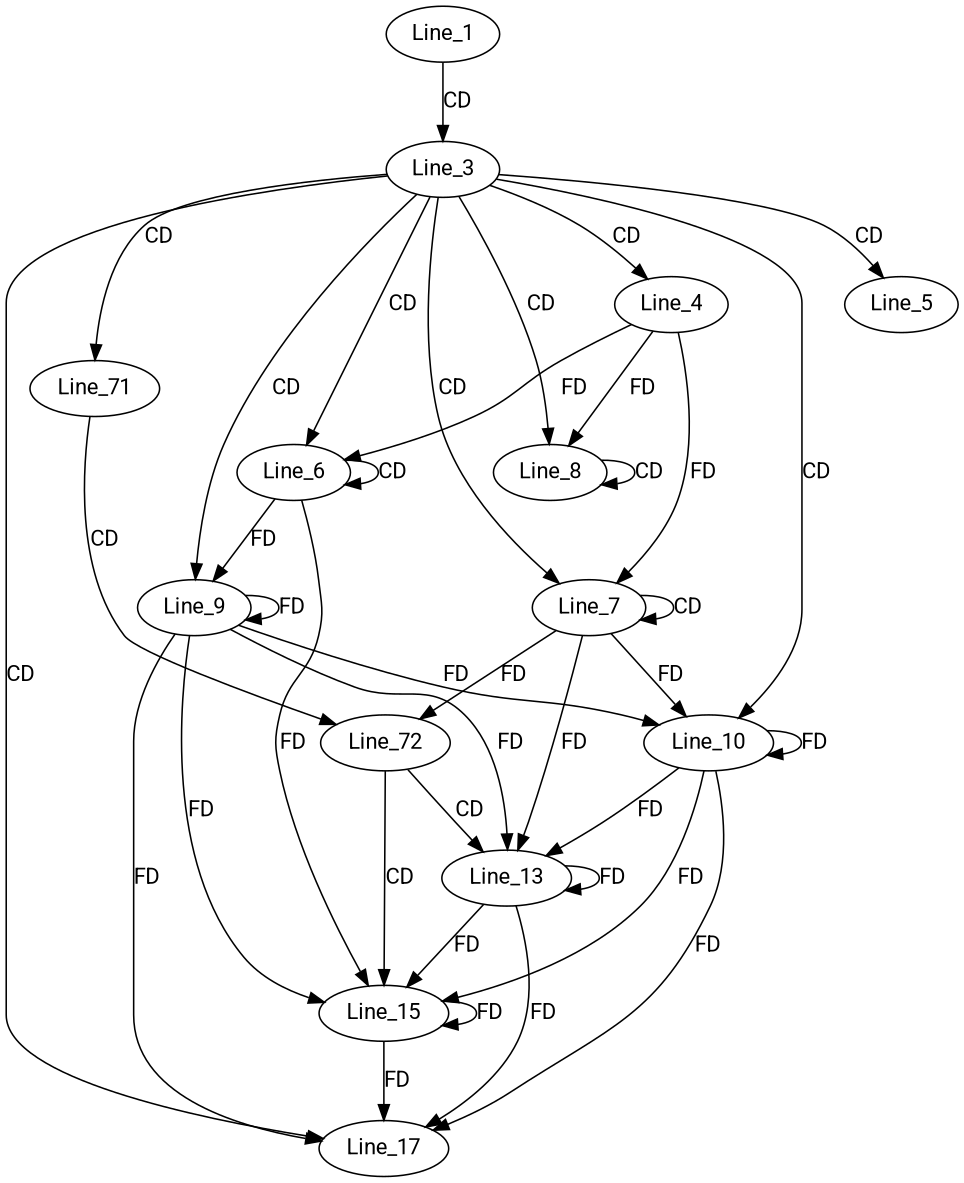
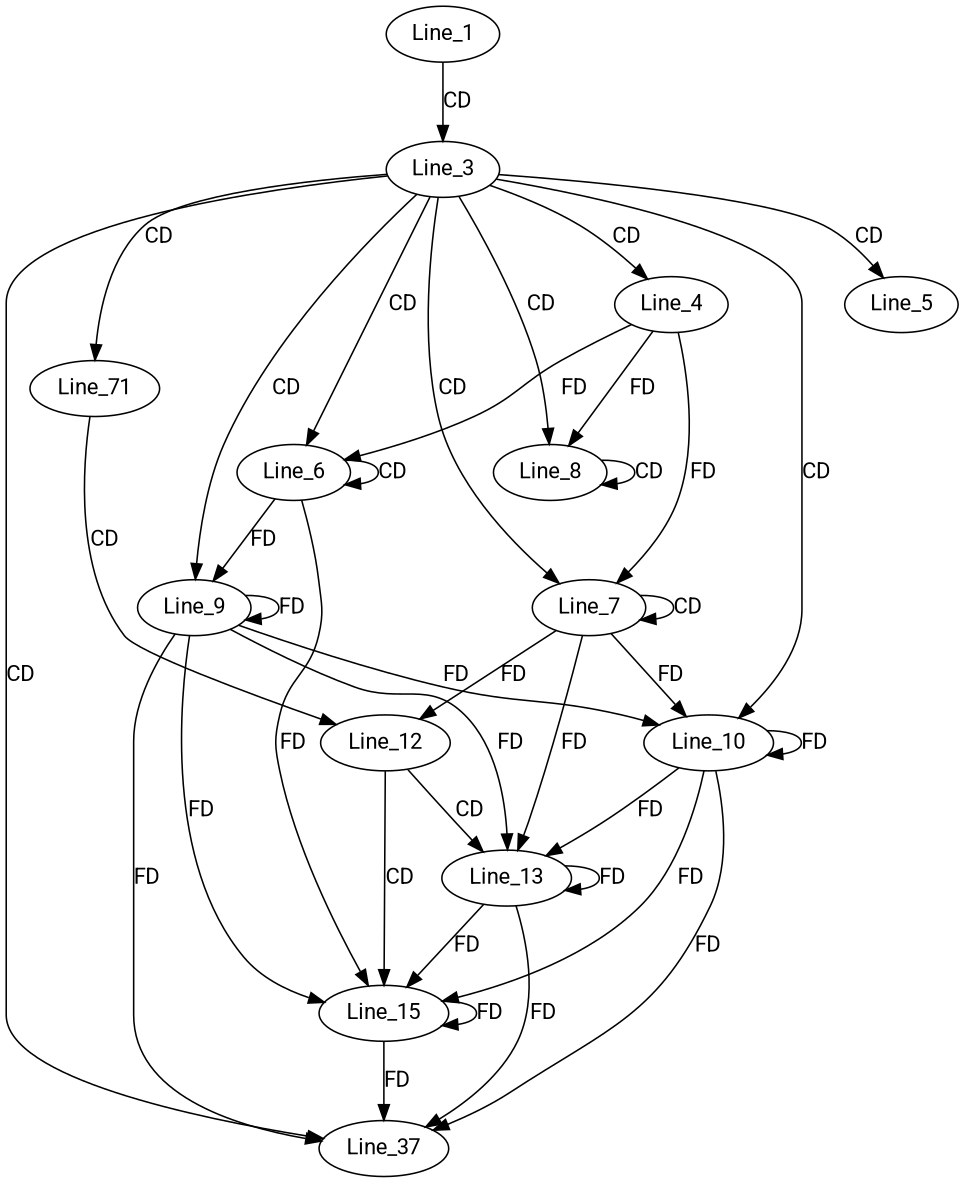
node "Line_72": label "Line_72" -> "Line_12"
node "Line_17": label "Line_17" -> "Line_37"
